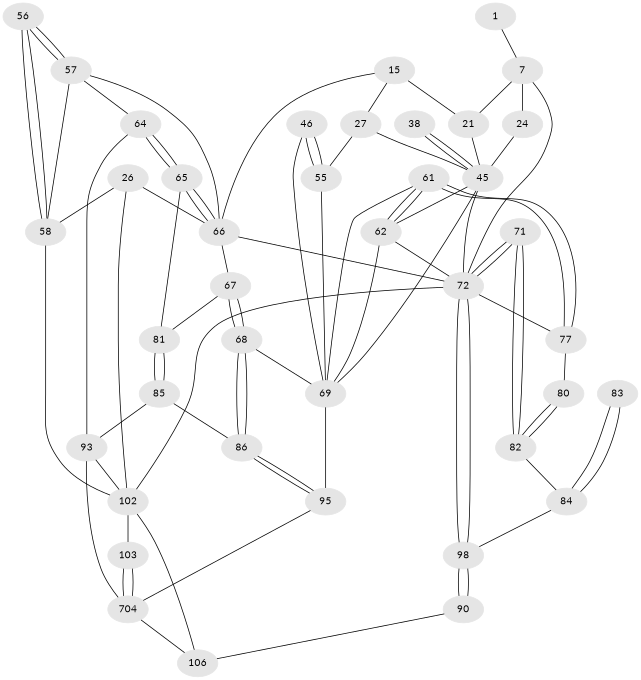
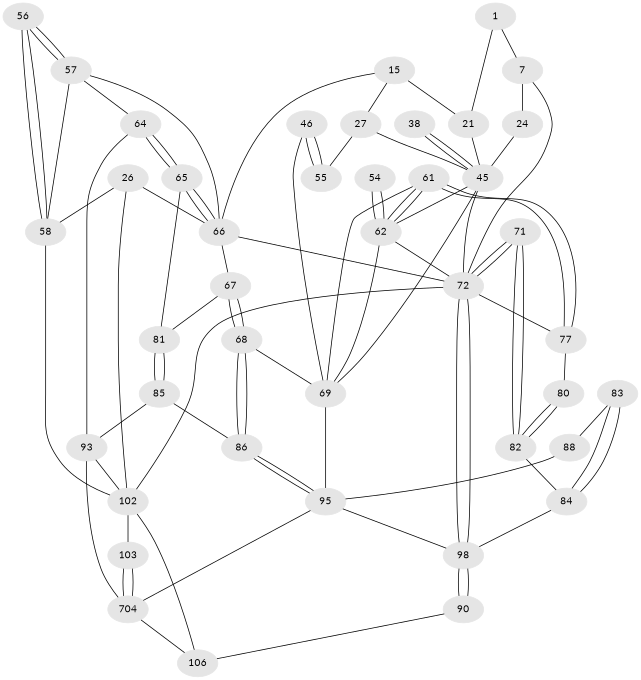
edge "7" -- "21": now "1" -- "21"
node "54": added
edge "55" -- "69": removed
node "88": added
edge "95" -- "98": added
